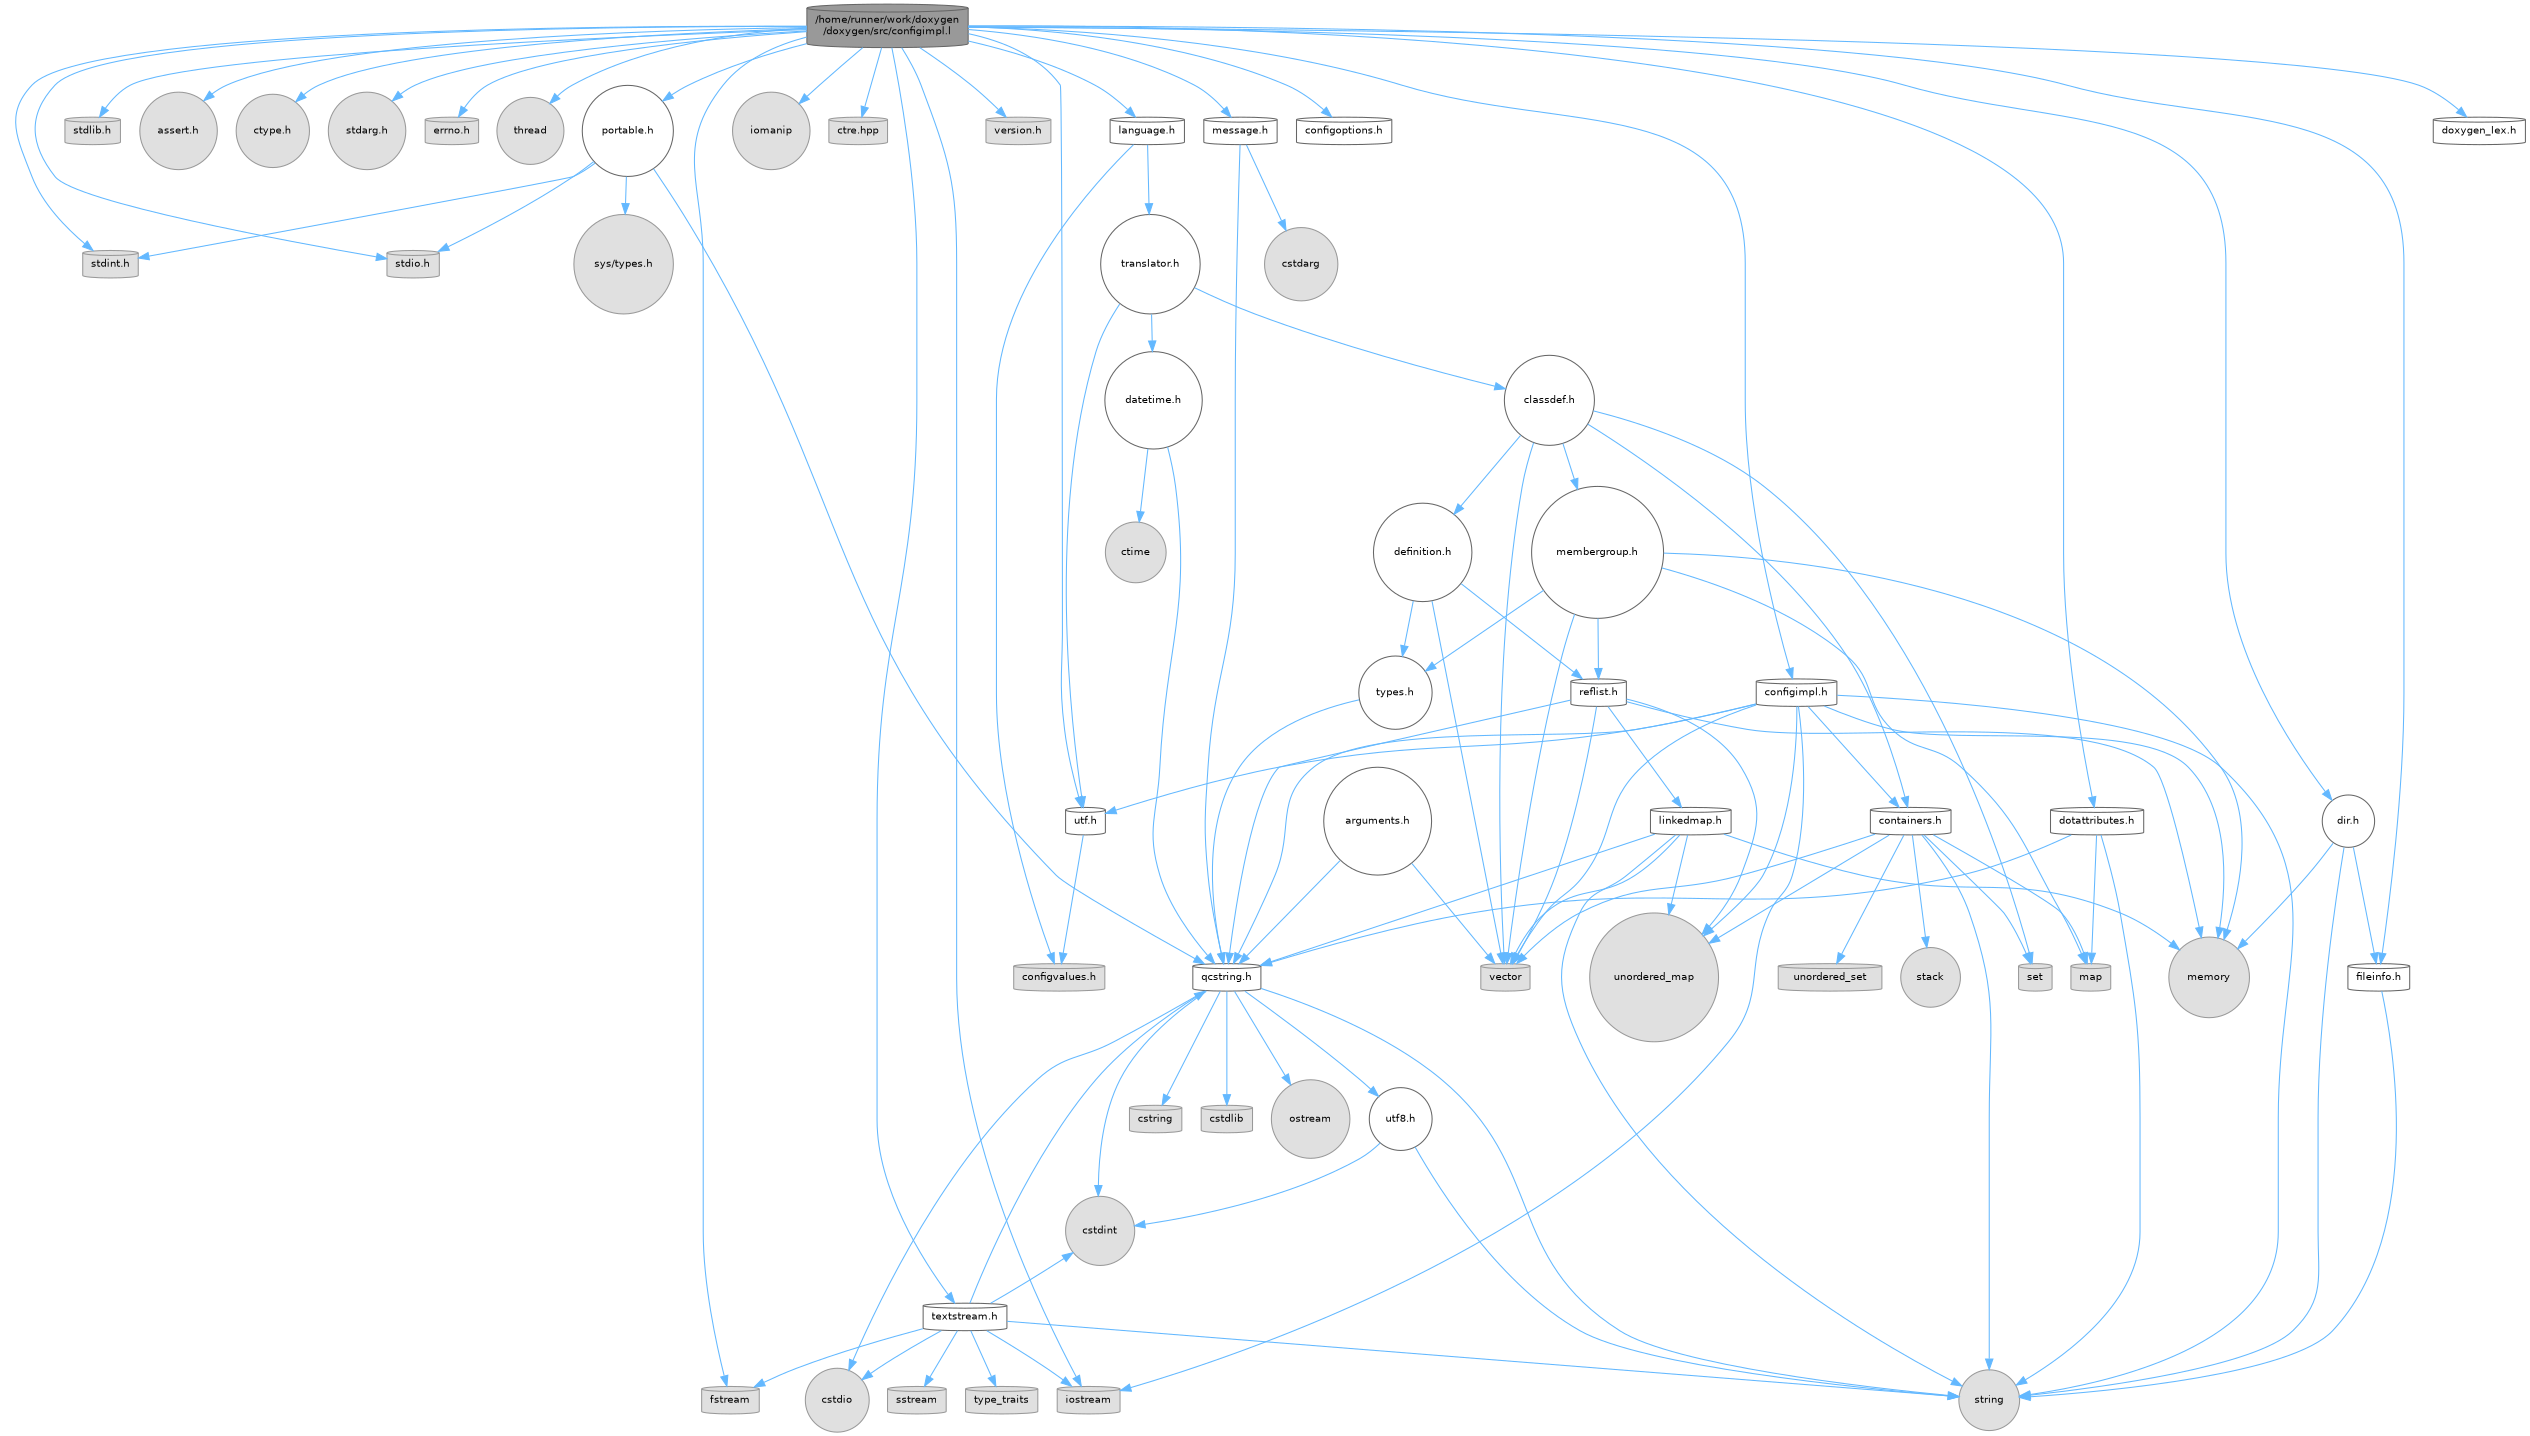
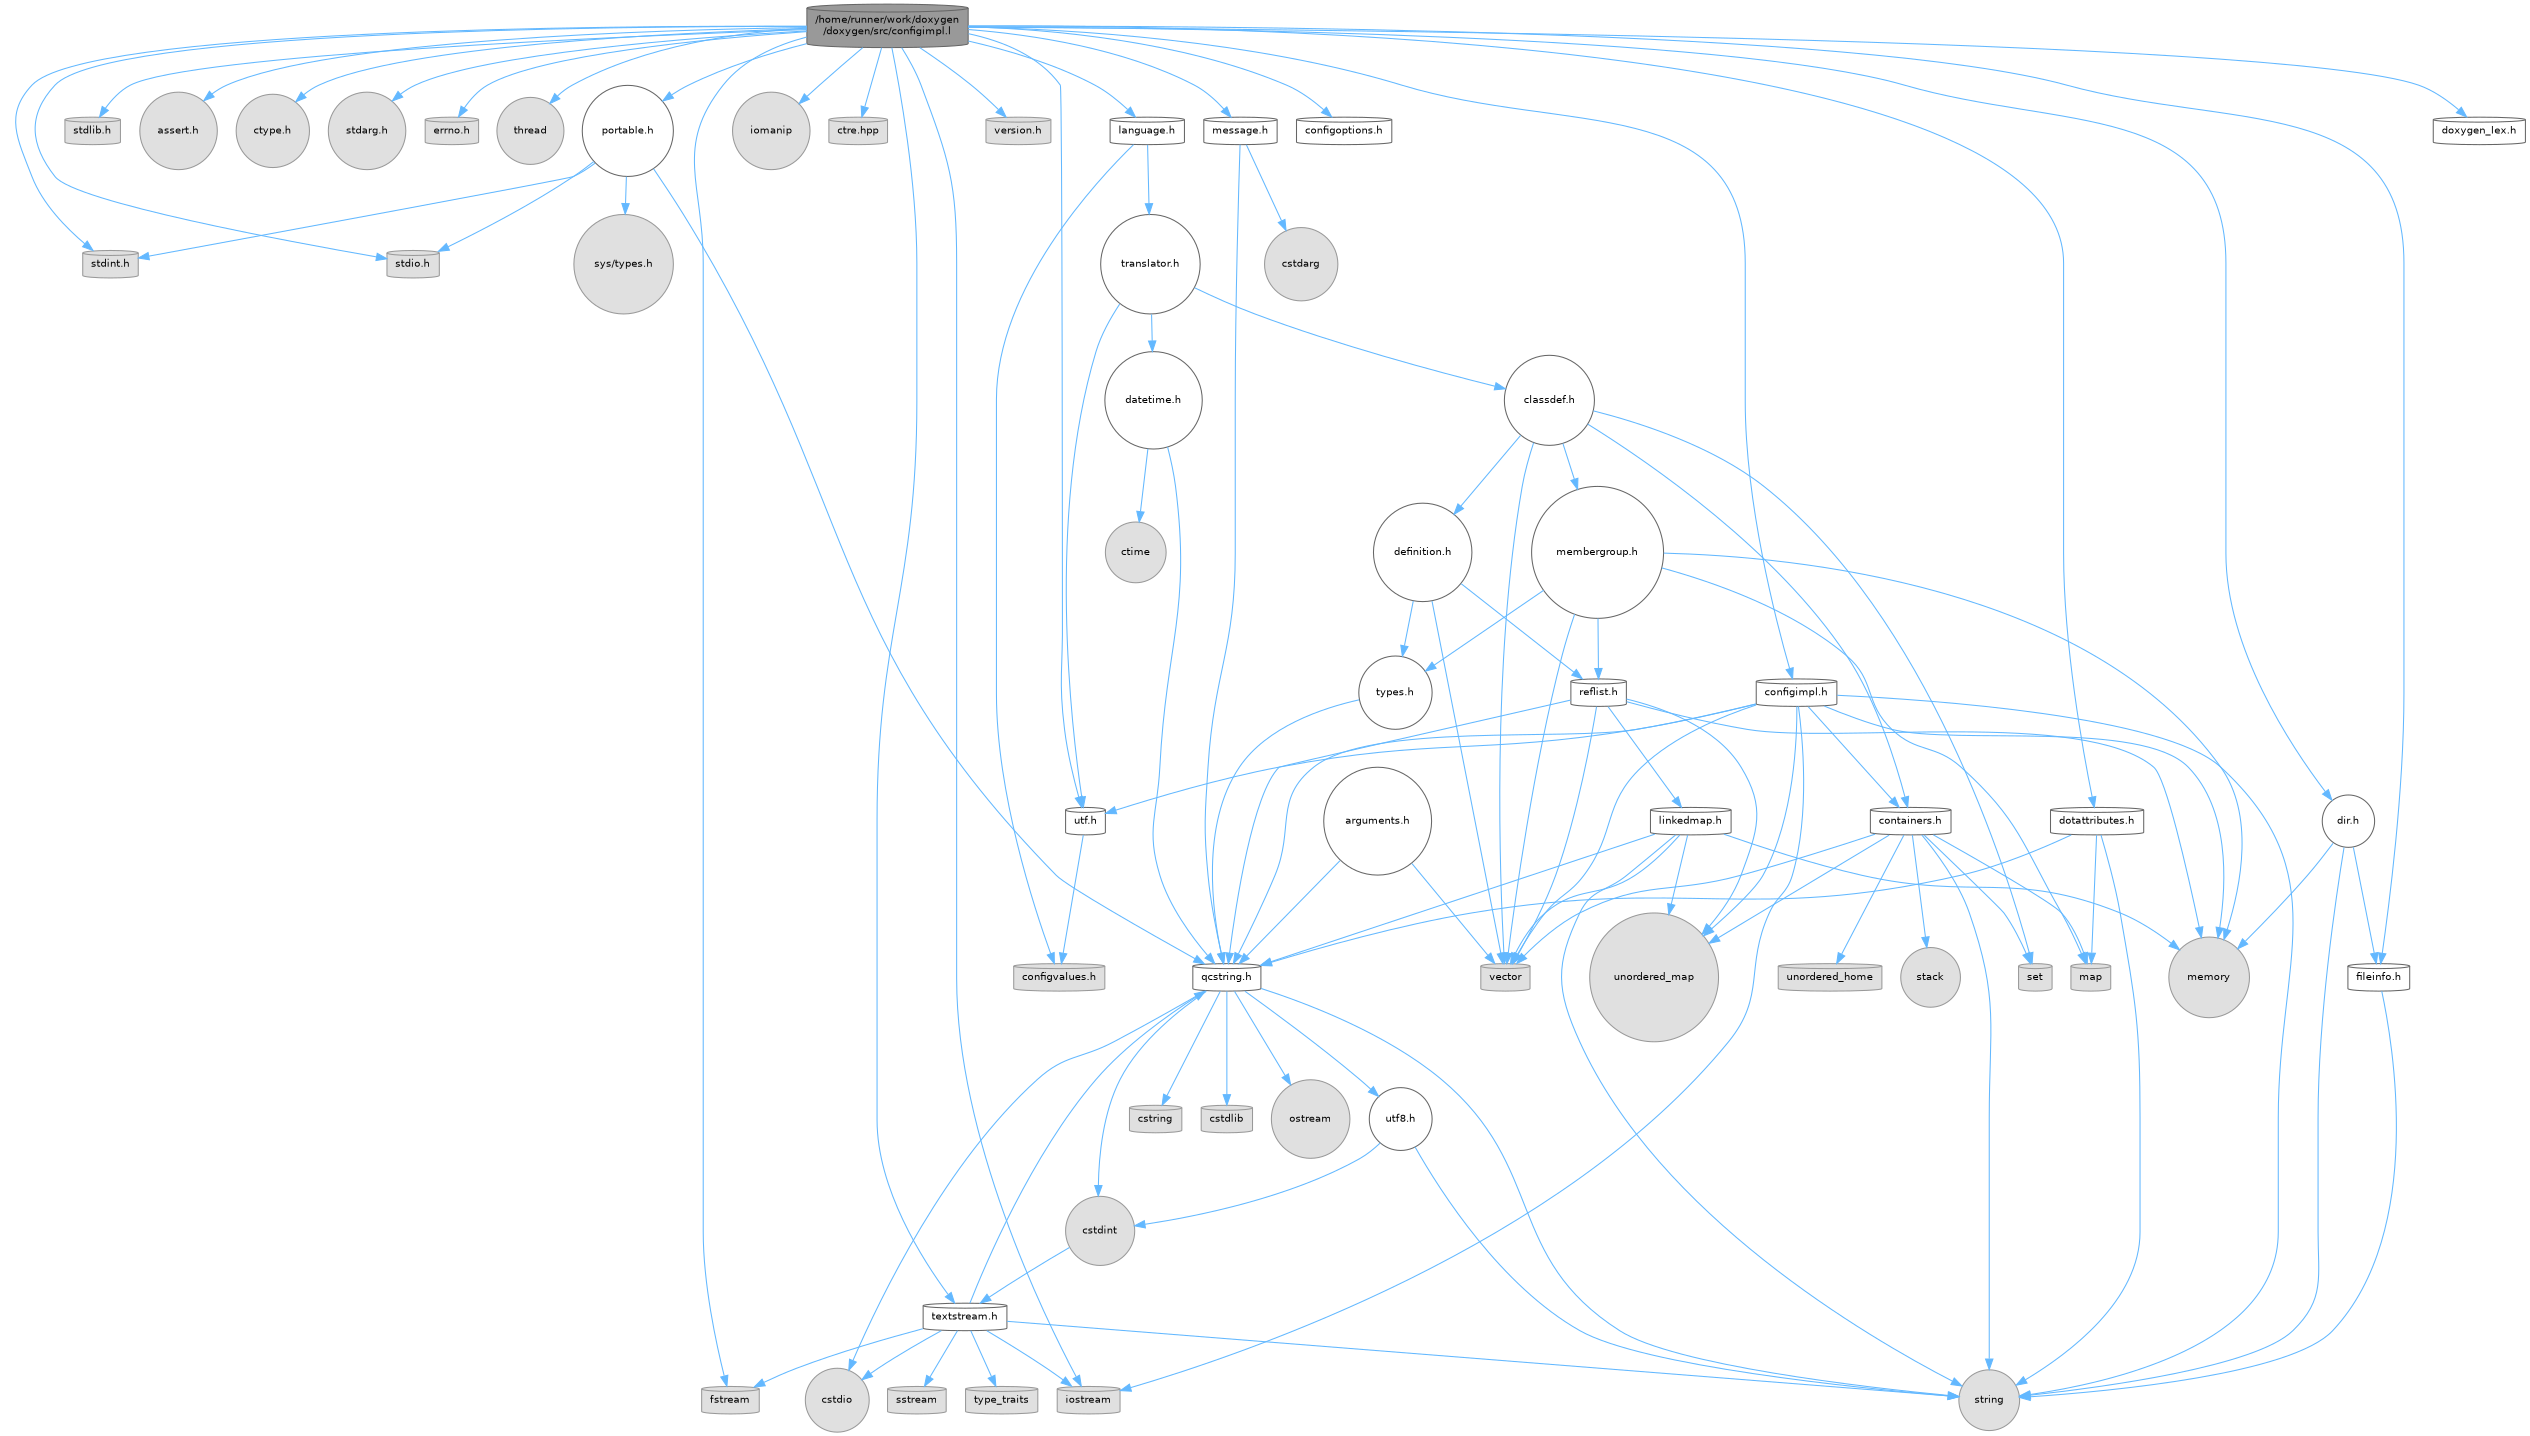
node "unordered_set": label "unordered_set" -> "unordered_home"
edge "textstream.h" -> "cstdint": reversed
